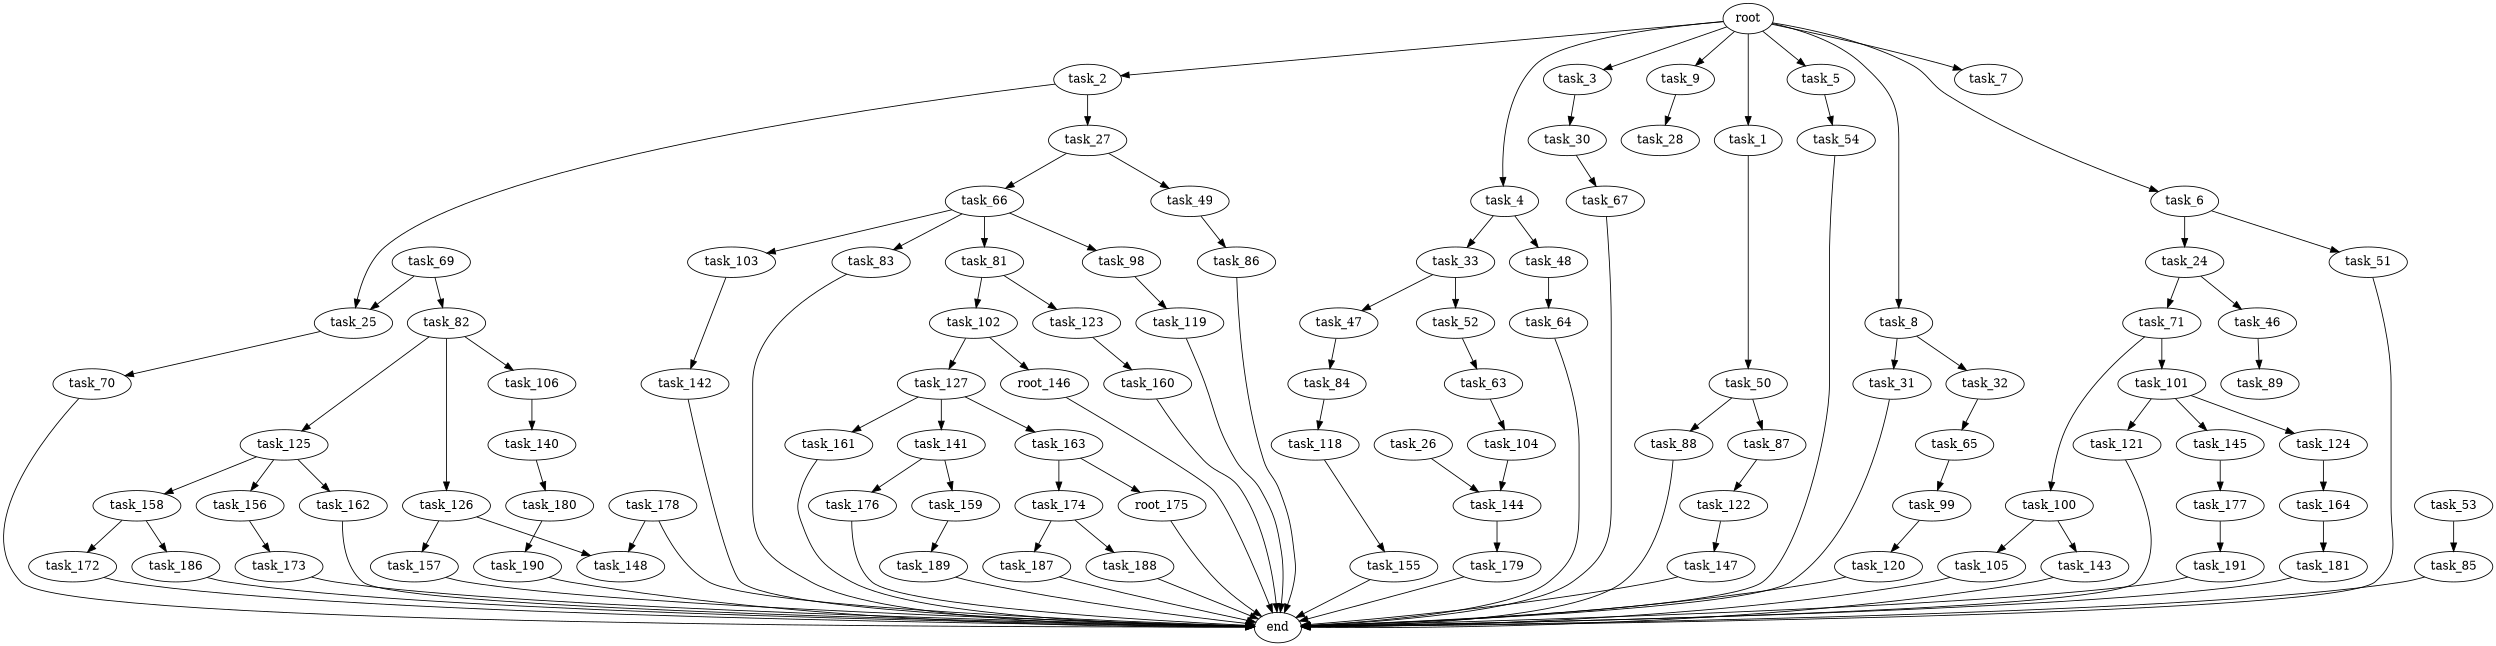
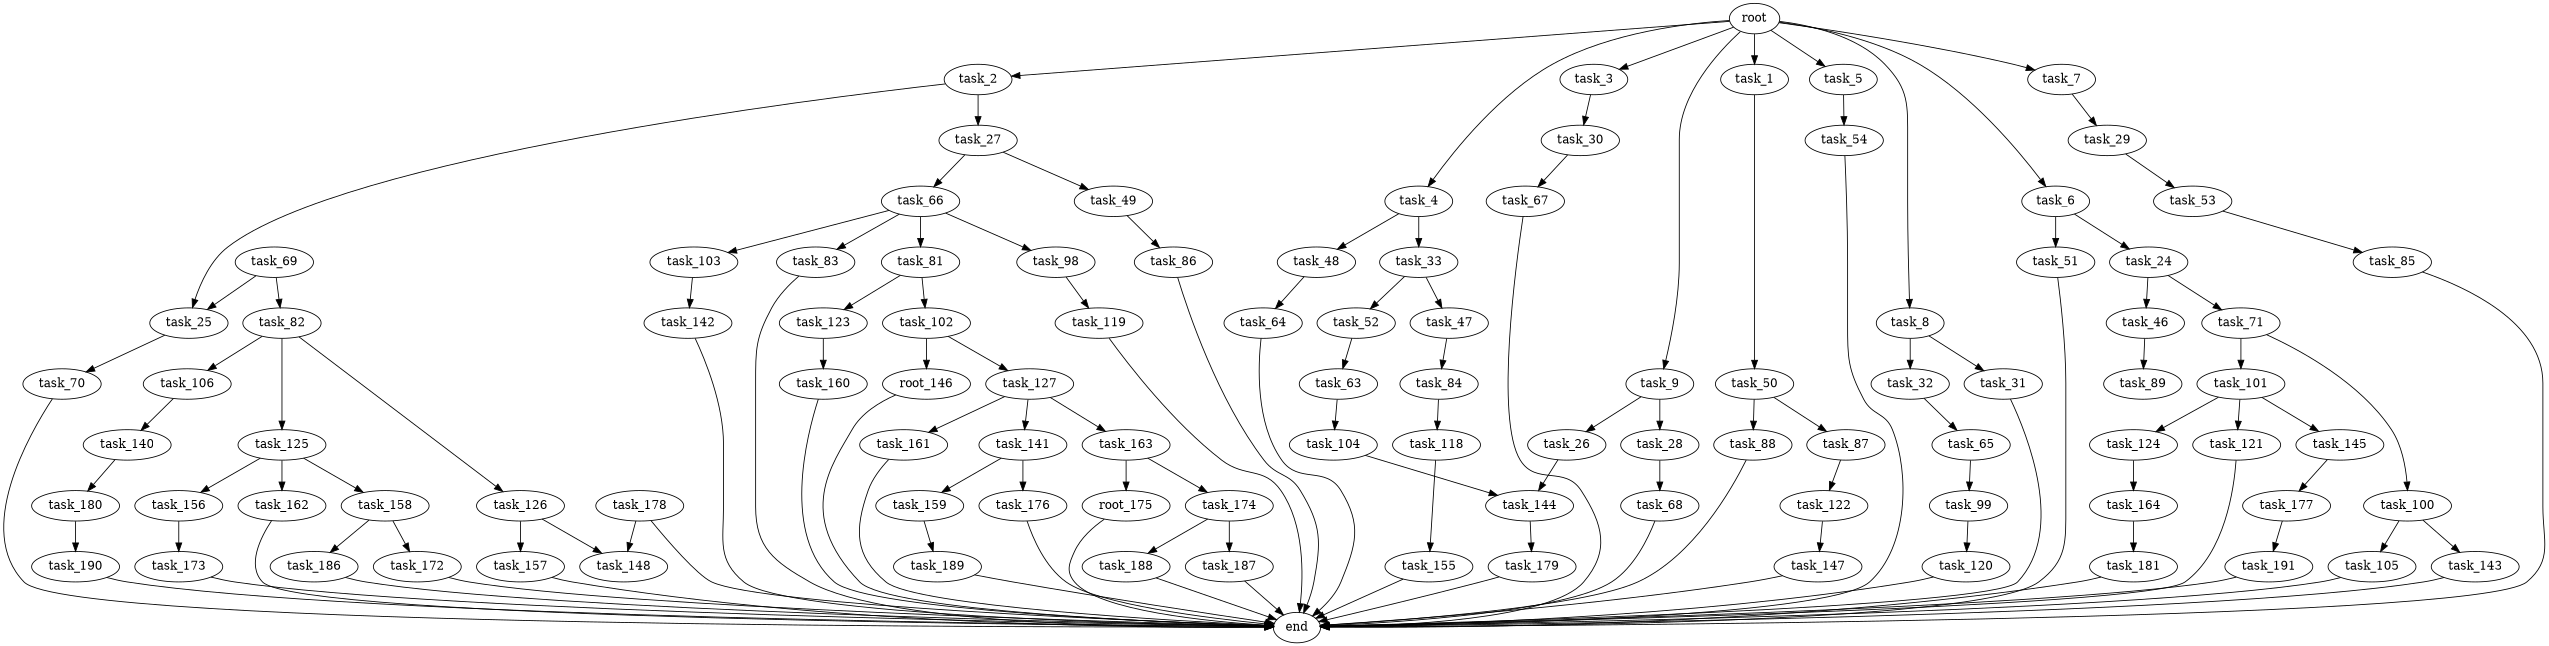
node "task_29": added
edge "task_9" -> "task_26": added
node "task_68": added
